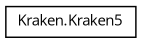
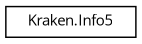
node "Kraken.Kraken5": label "Kraken.Kraken5" -> "Kraken.Info5"
